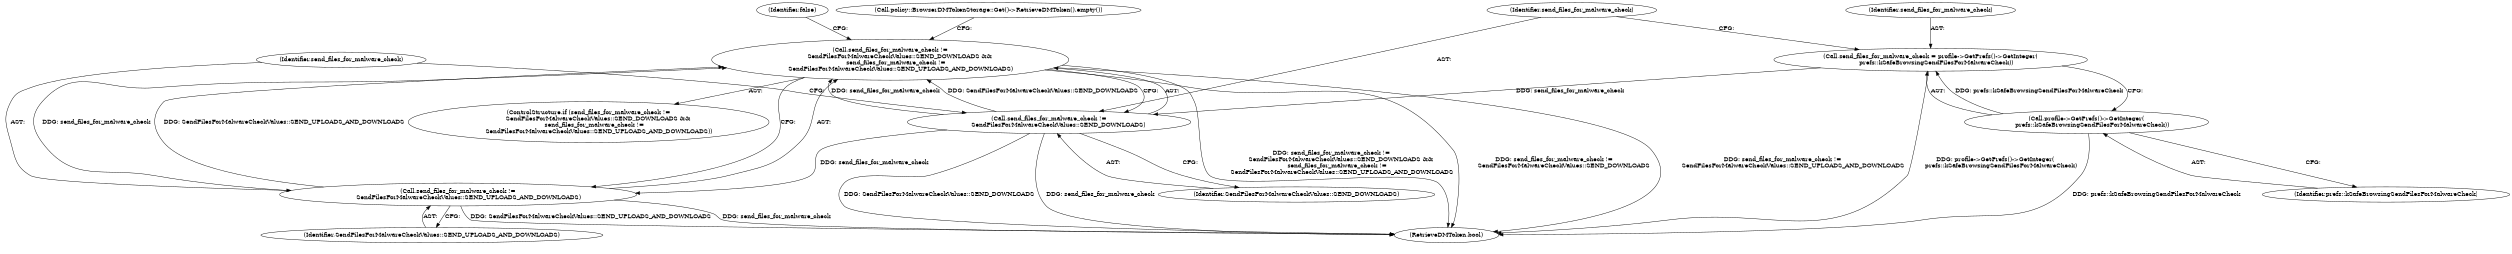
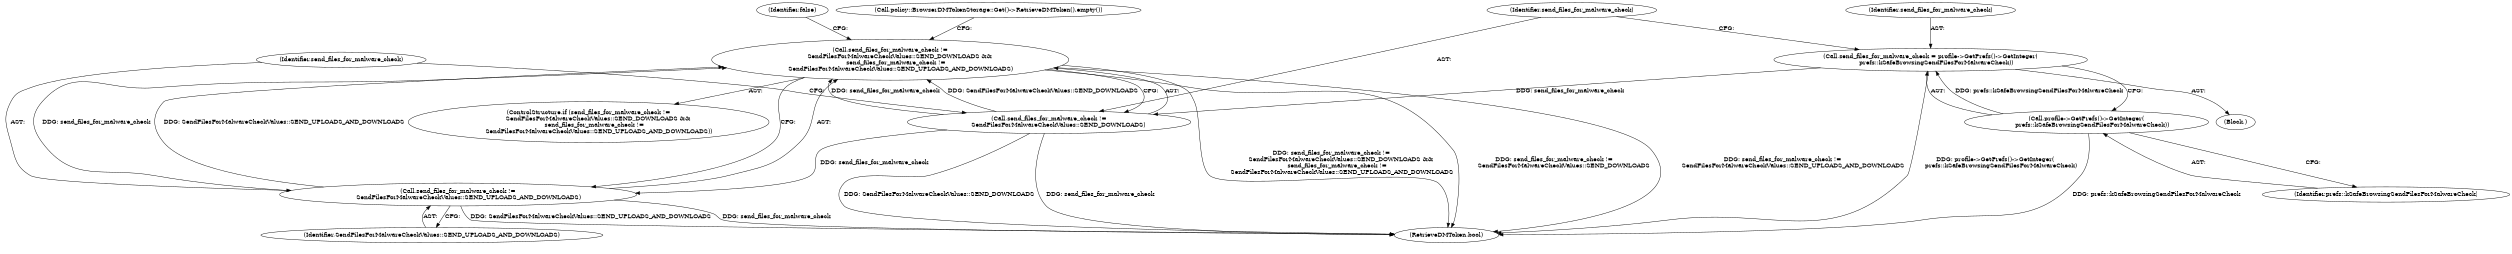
node "(Block,)": added
node "(Identifier,SendFilesForMalwareCheckValues::SEND_DOWNLOADS)": removed
